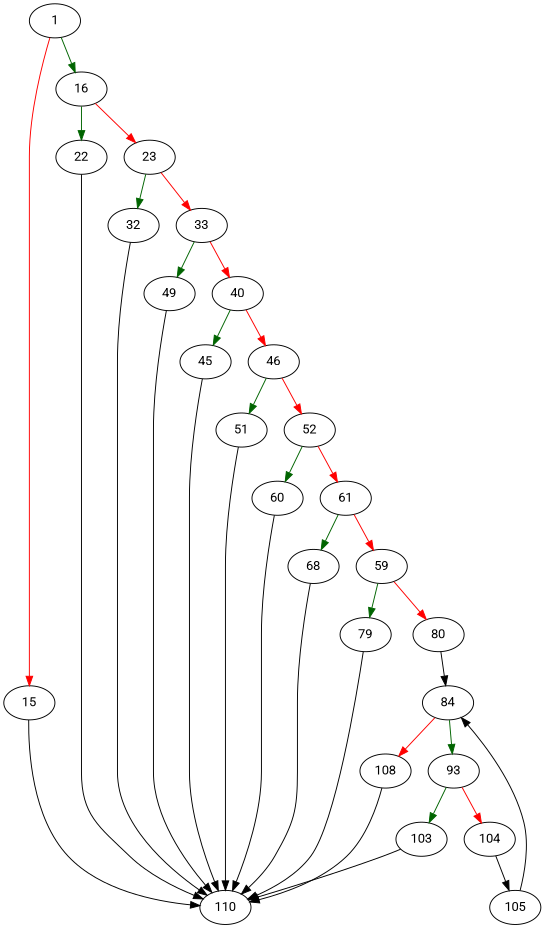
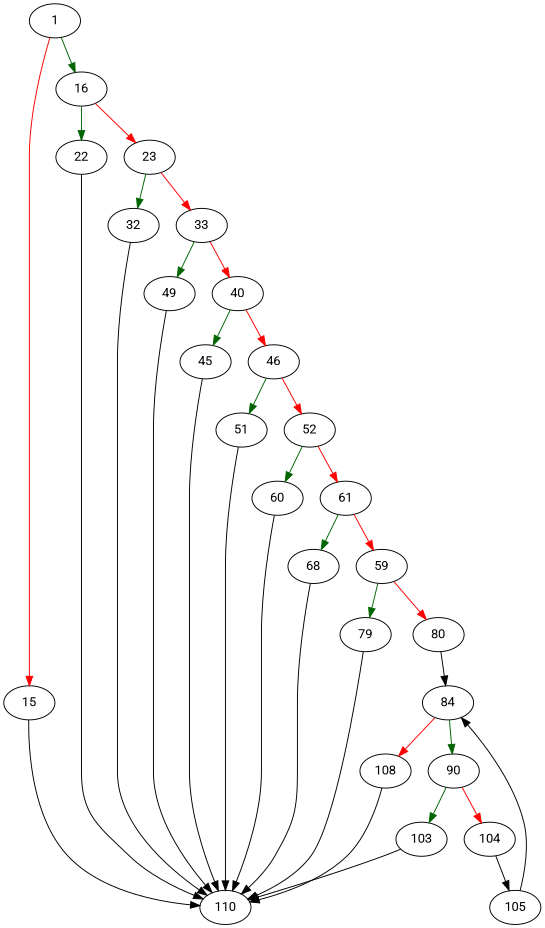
node "93": label "93" -> "90"
